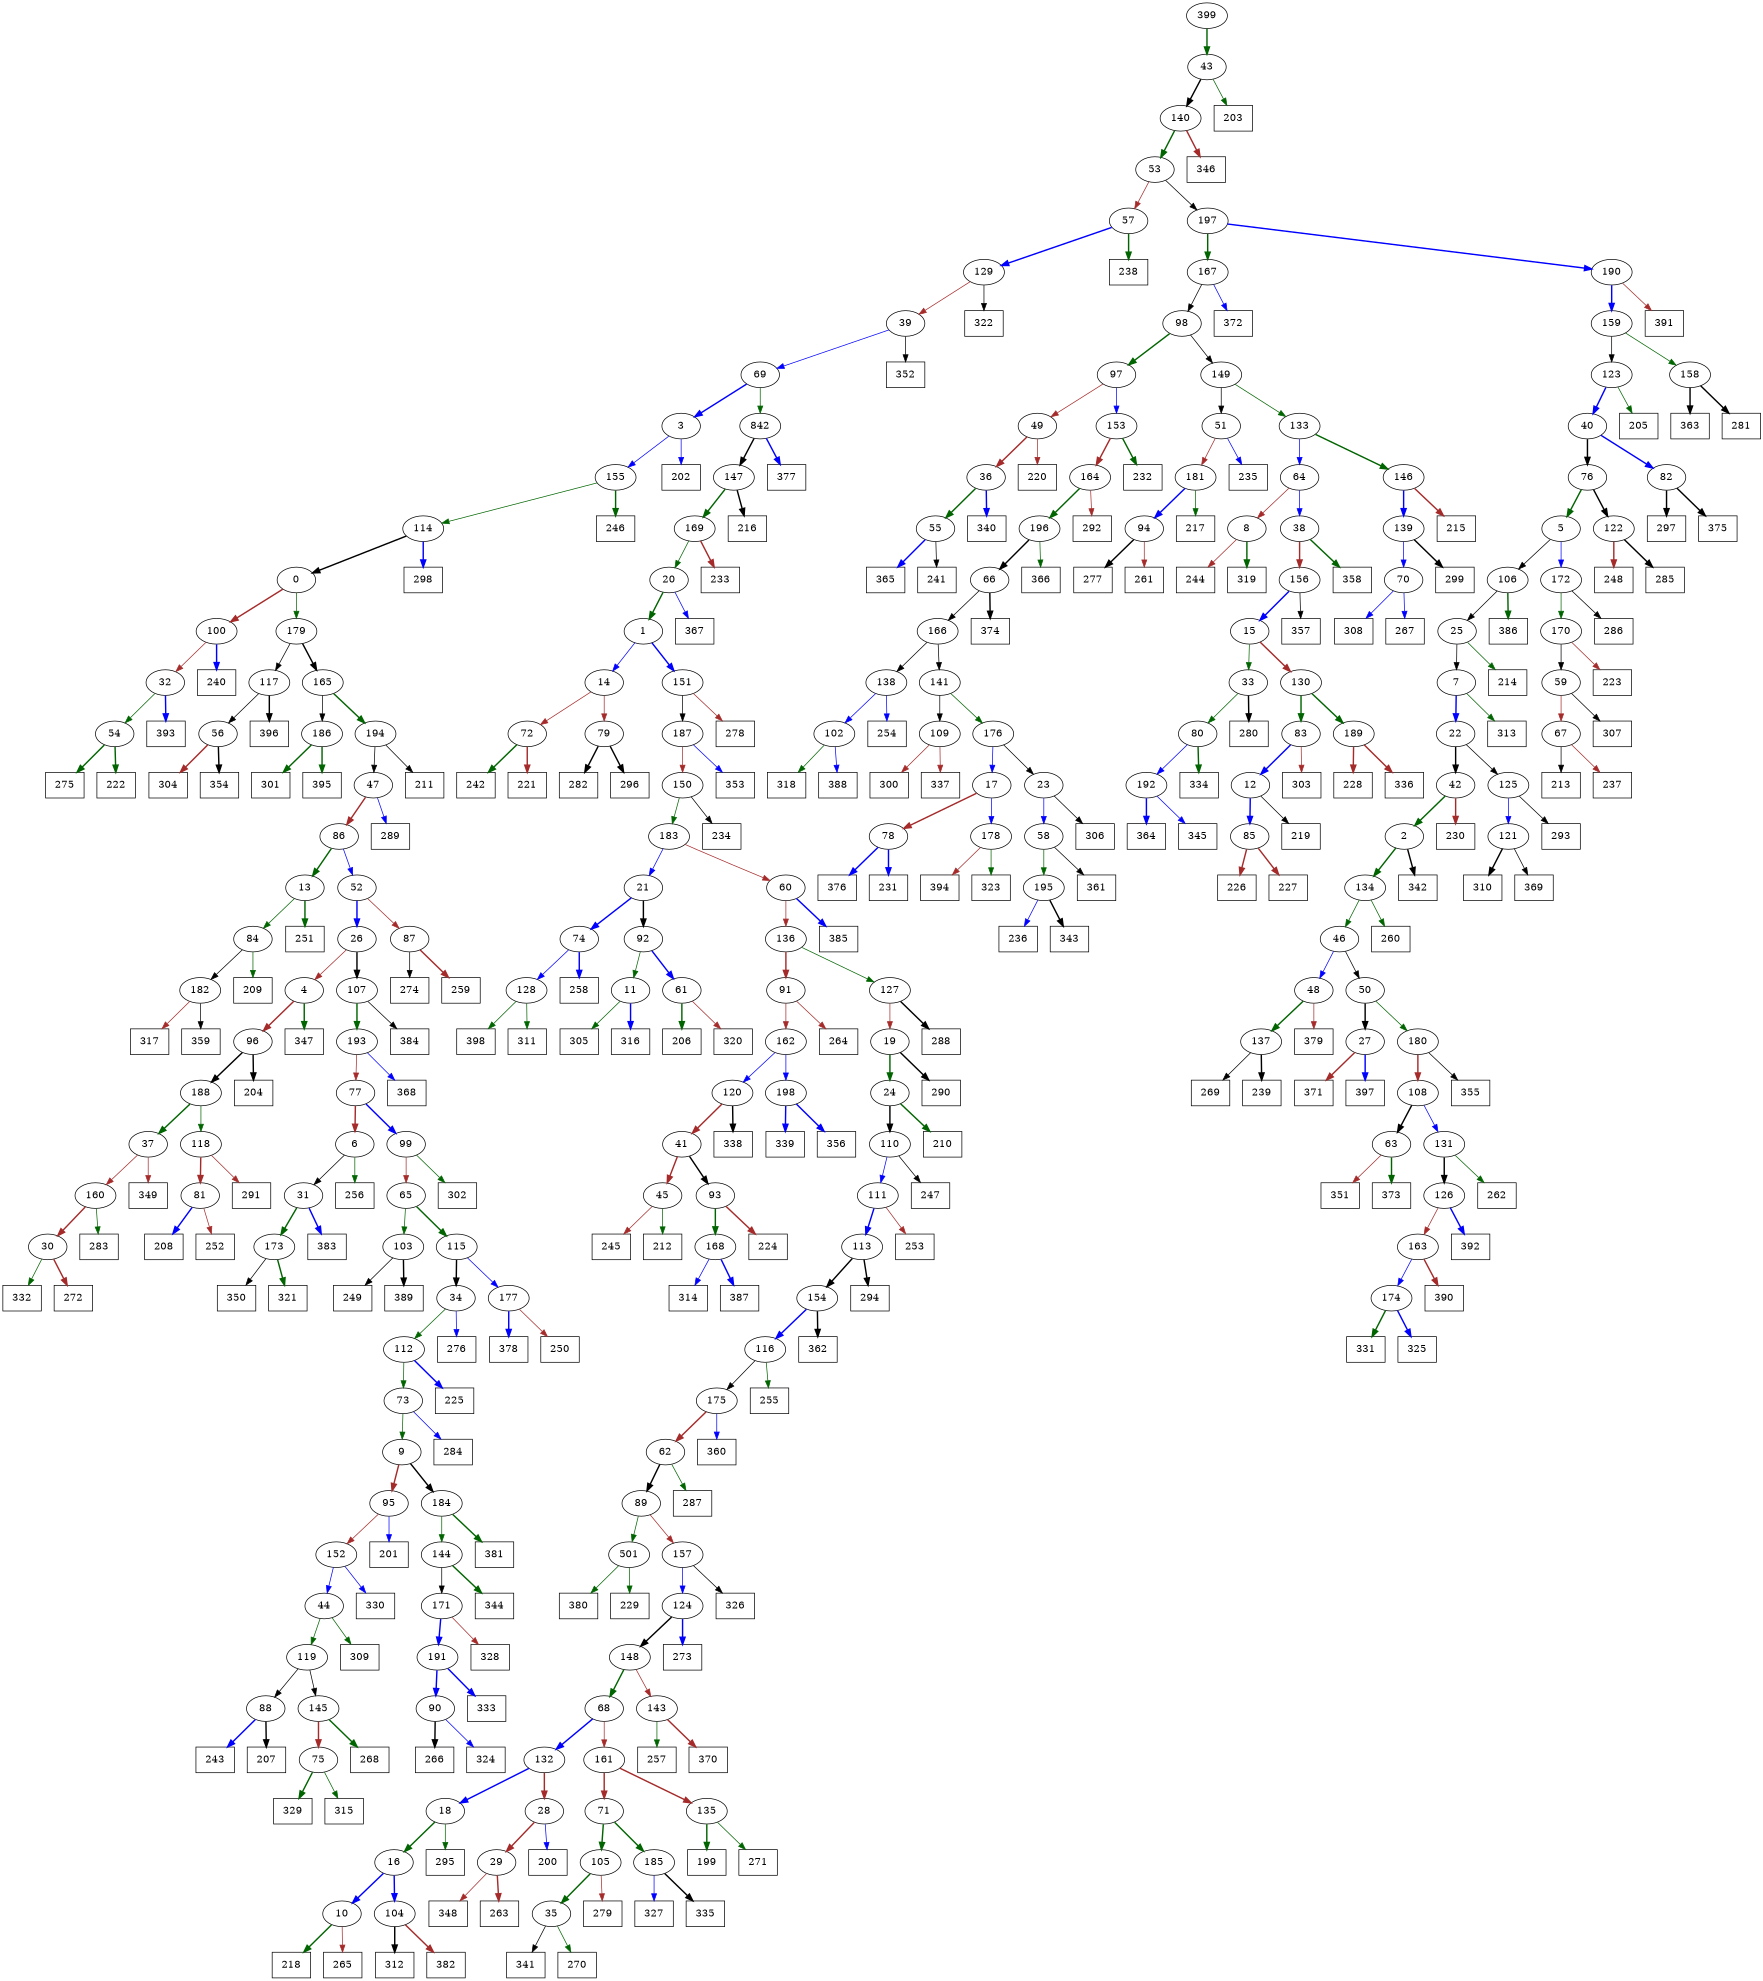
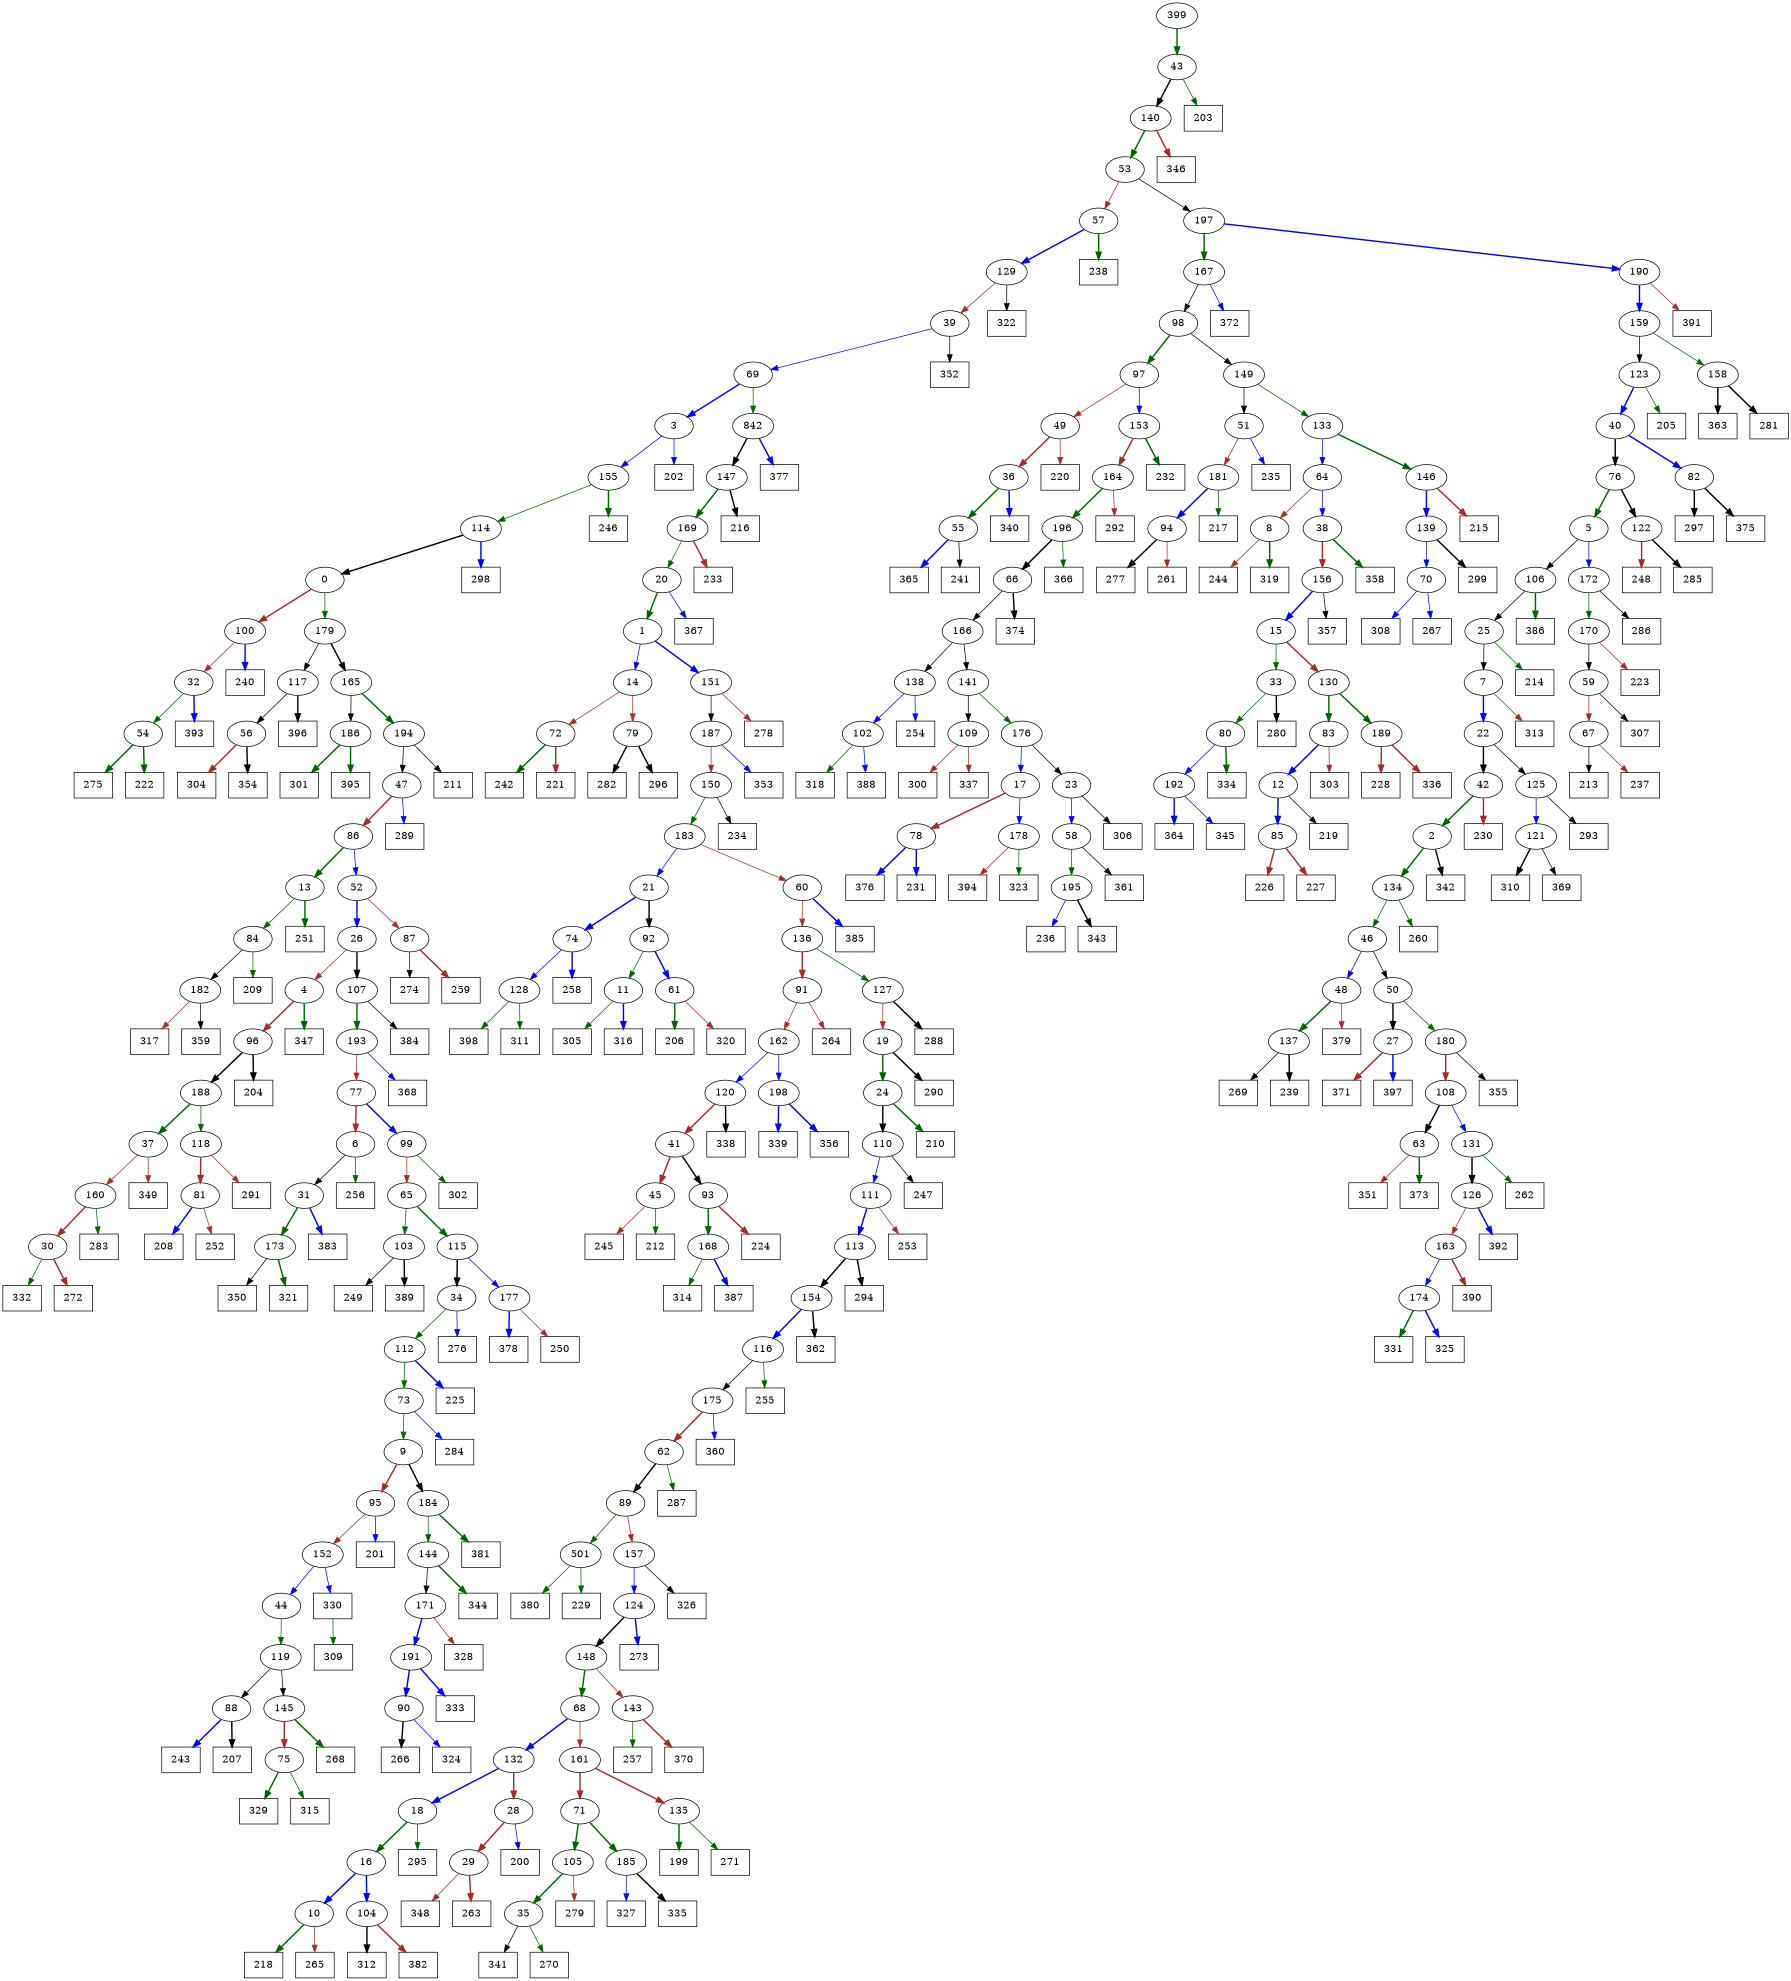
edge "7" -> "313": color darkgreen -> brown
edge "168" -> "314": color blue -> darkgreen
edge "44" -> "309": now "330" -> "309"
